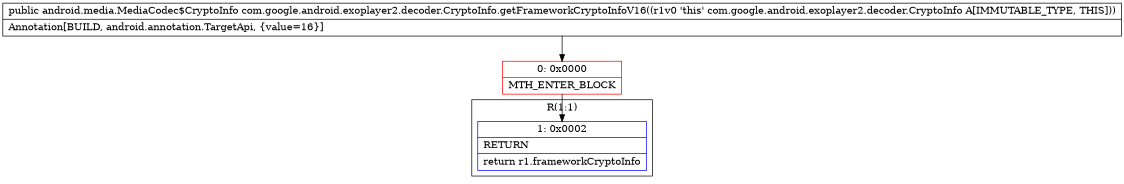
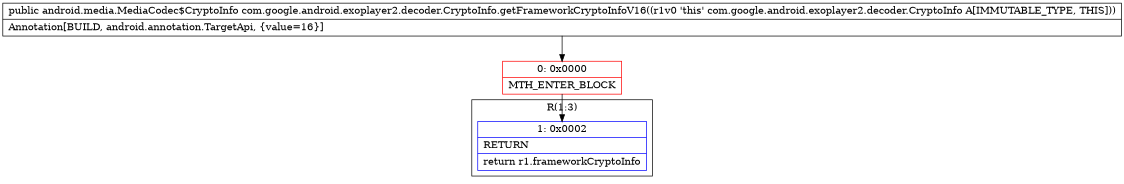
cluster "R(1:1)": label "R(1:1)" -> "R(1:3)"
